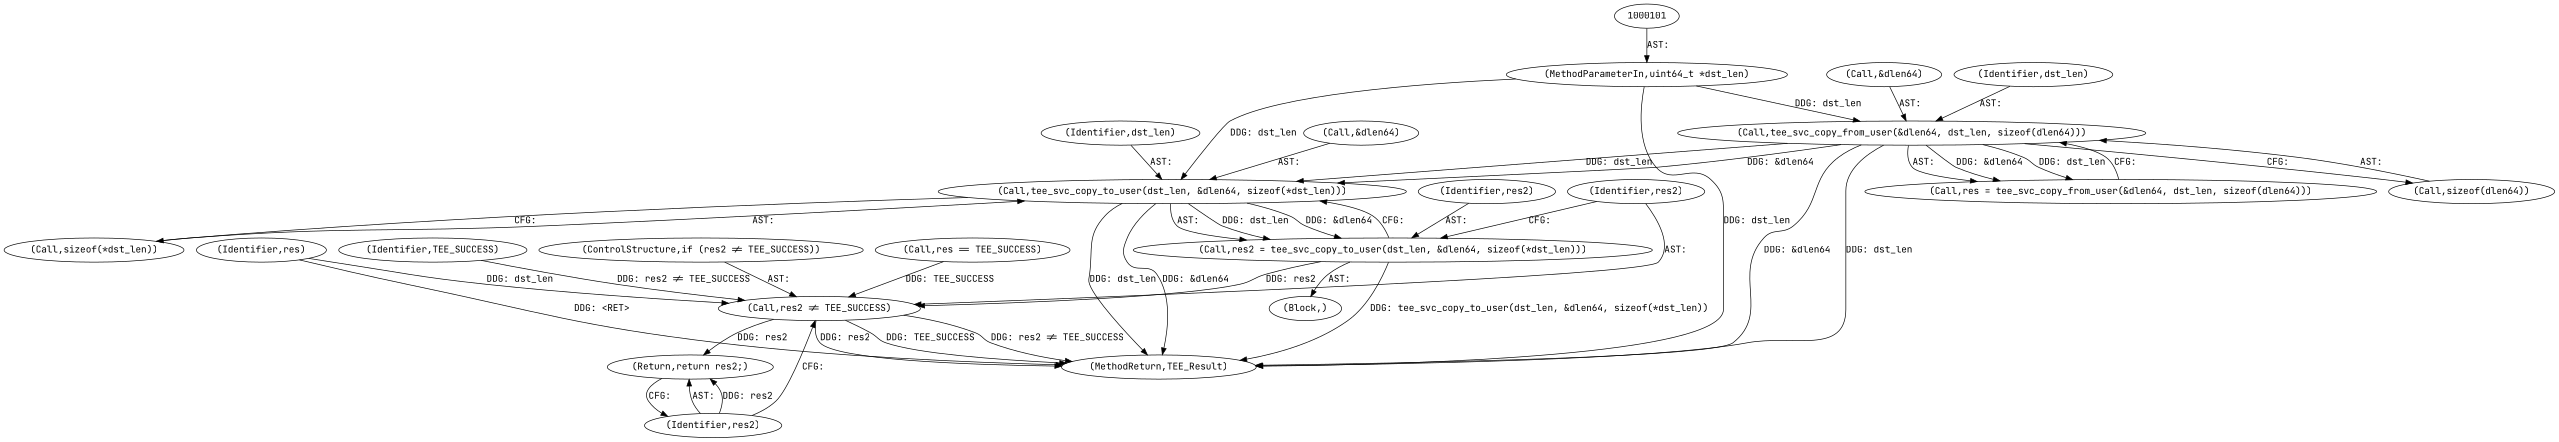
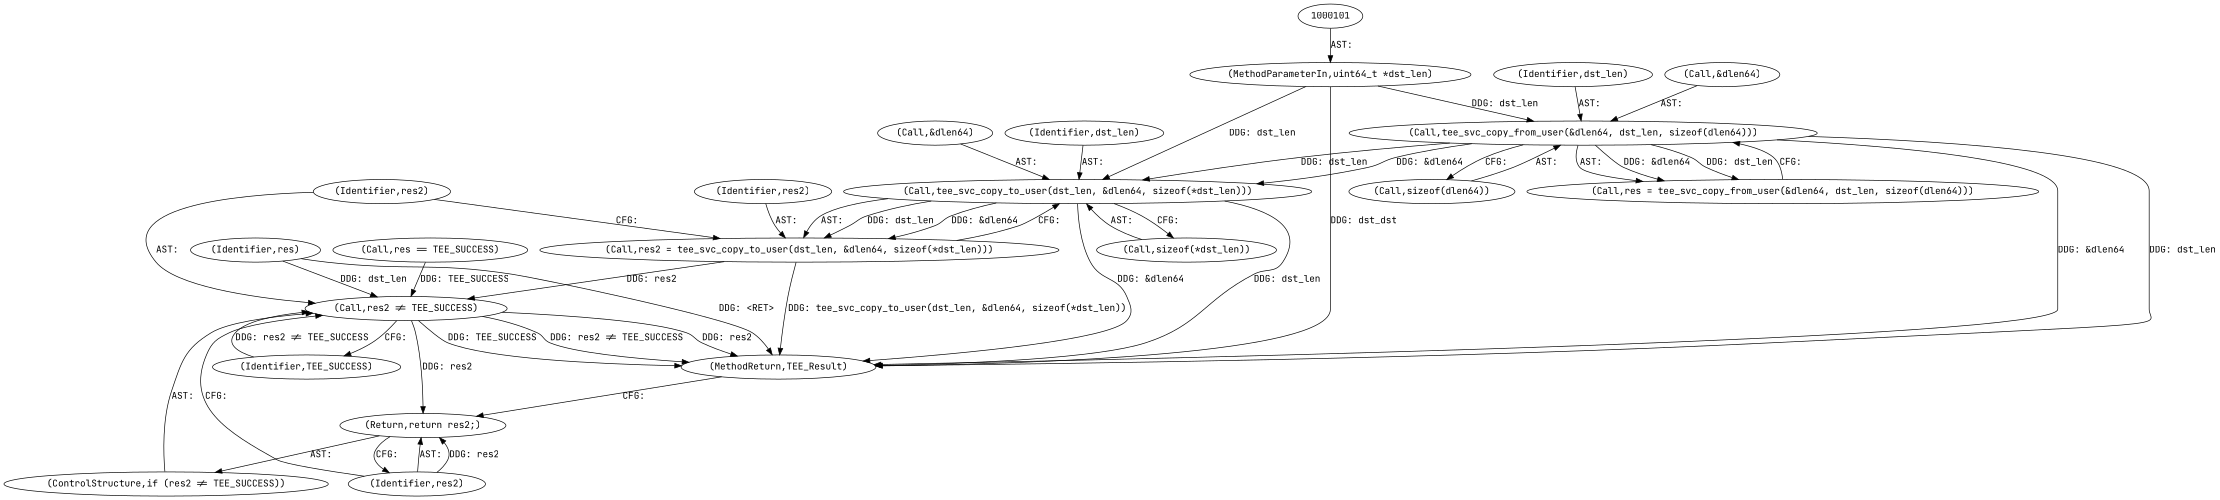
edge "(MethodParameterIn,uint64_t *dst_len)" -> "(MethodReturn,TEE_Result)": label "DDG: dst_len" -> "DDG: dst_dst"
node "(Block,)": removed
edge "(Call,res2 != TEE_SUCCESS)" -> "(Identifier,TEE_SUCCESS)": added, label "CFG:"
edge "(MethodReturn,TEE_Result)" -> "(Return,return res2;)": added, label "CFG:"
edge "(Return,return res2;)" -> "(ControlStructure,if (res2 != TEE_SUCCESS))": added, label "AST:"
